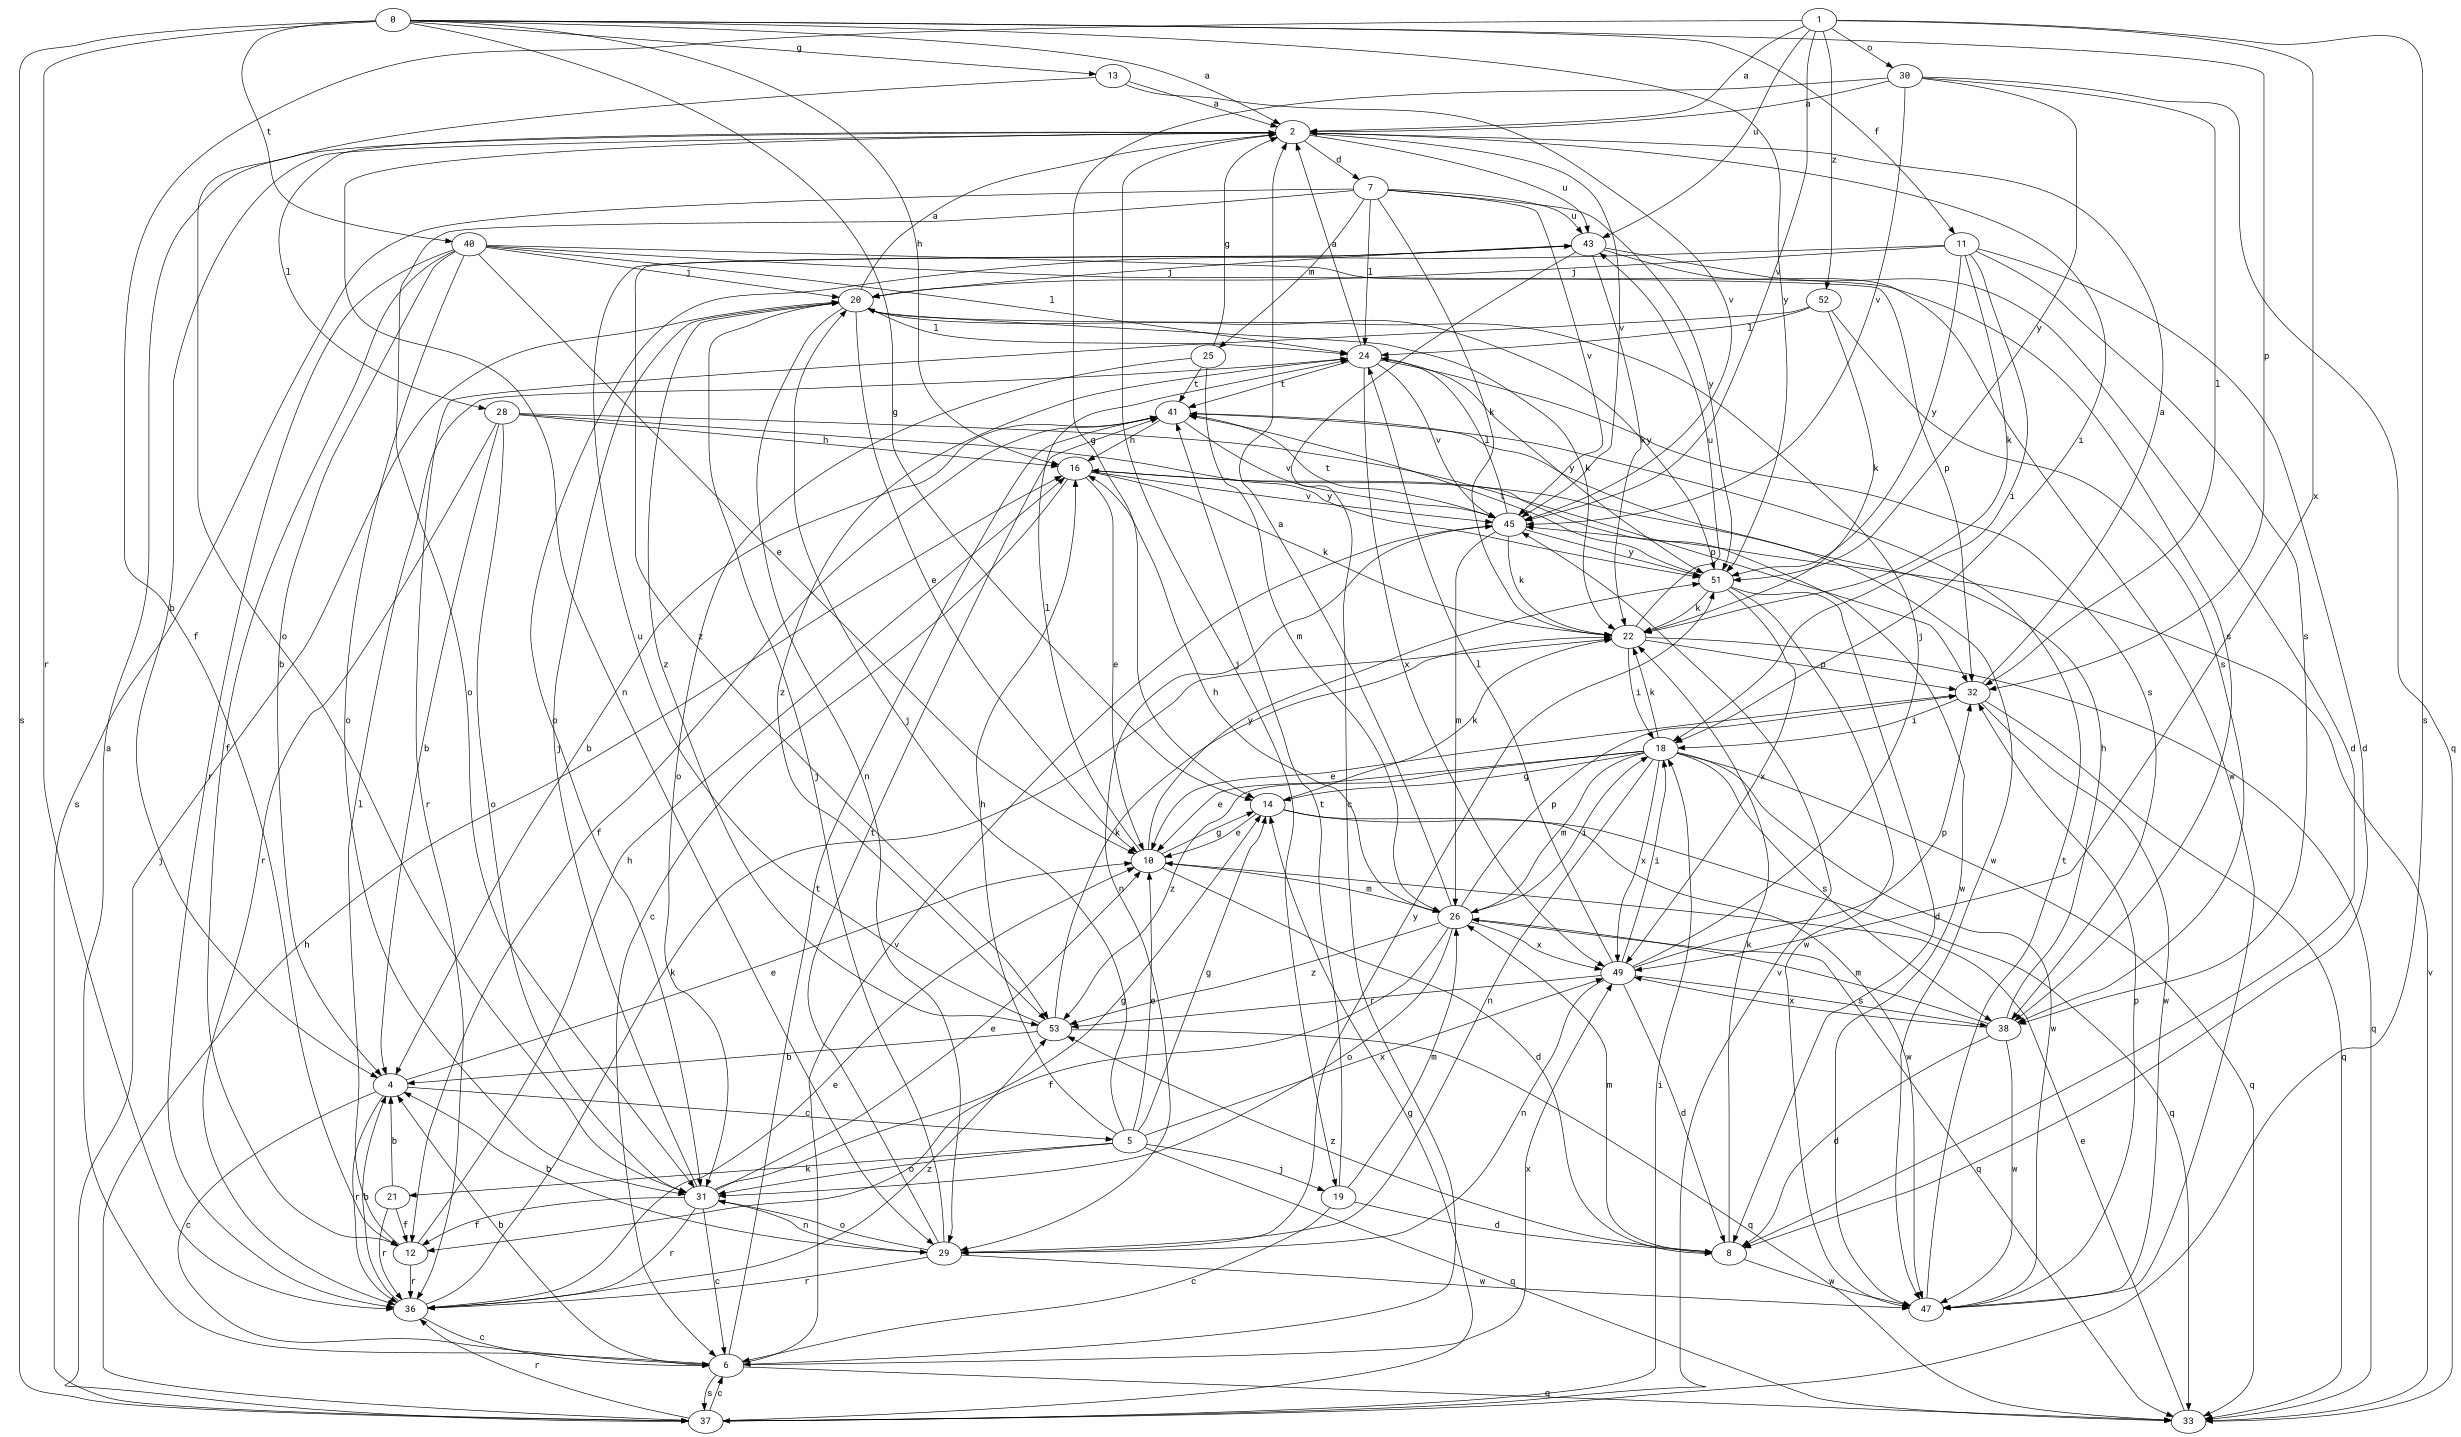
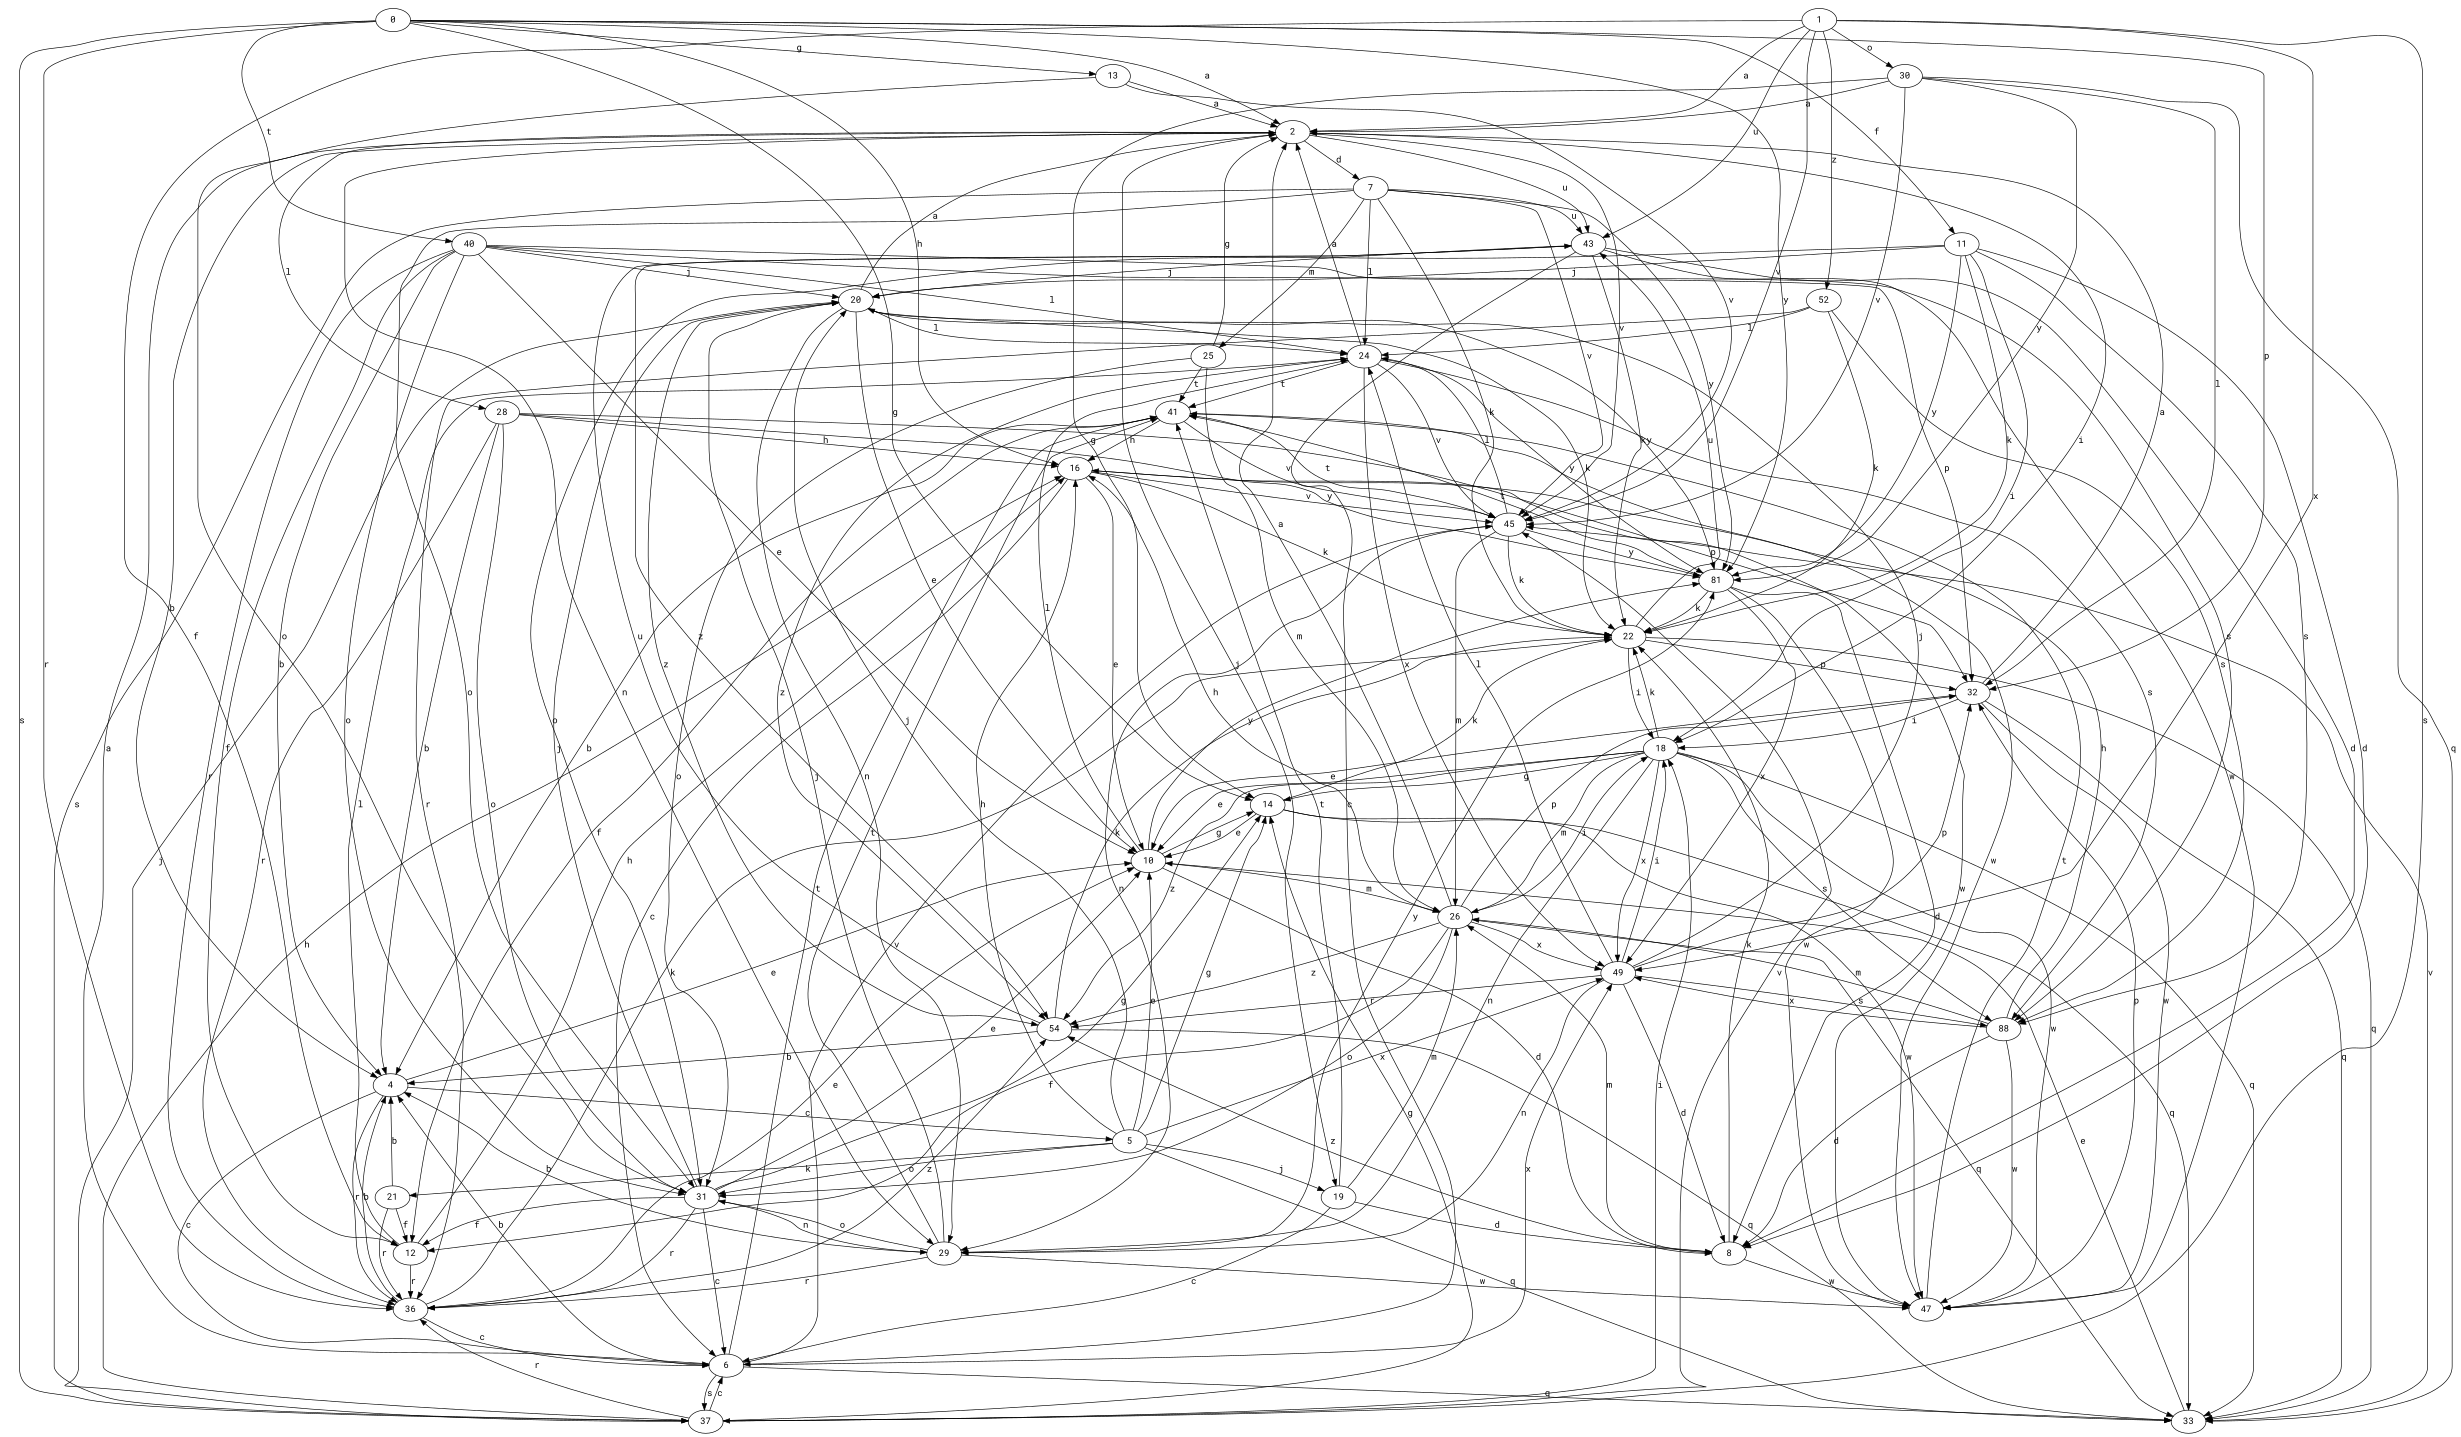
node "51": label "51" -> "81"
node "53": label "53" -> "54"
node "38": label "38" -> "88"
